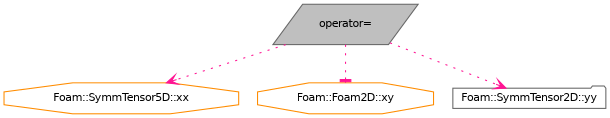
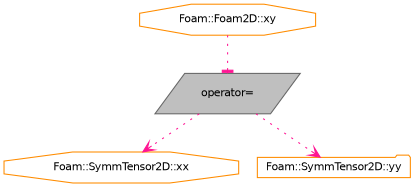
edge "operator=" -> "Foam::Foam2D::xy": reversed
node "Foam::SymmTensor5D::xx": label "Foam::SymmTensor5D::xx" -> "Foam::SymmTensor2D::xx"
node "Foam::SymmTensor2D::yy": color gray40 -> darkorange
